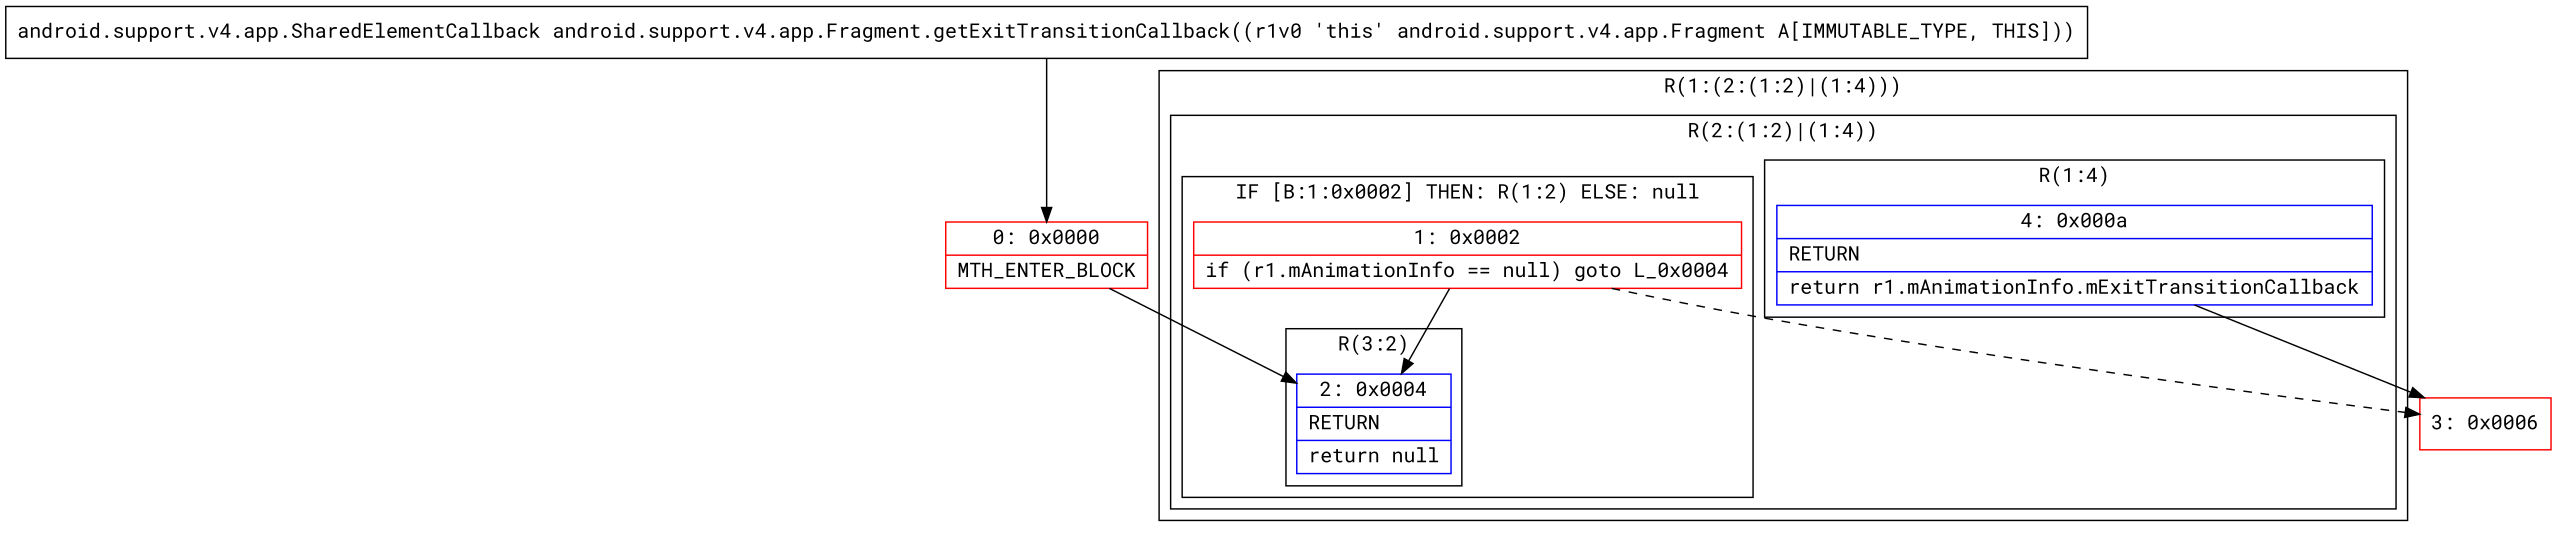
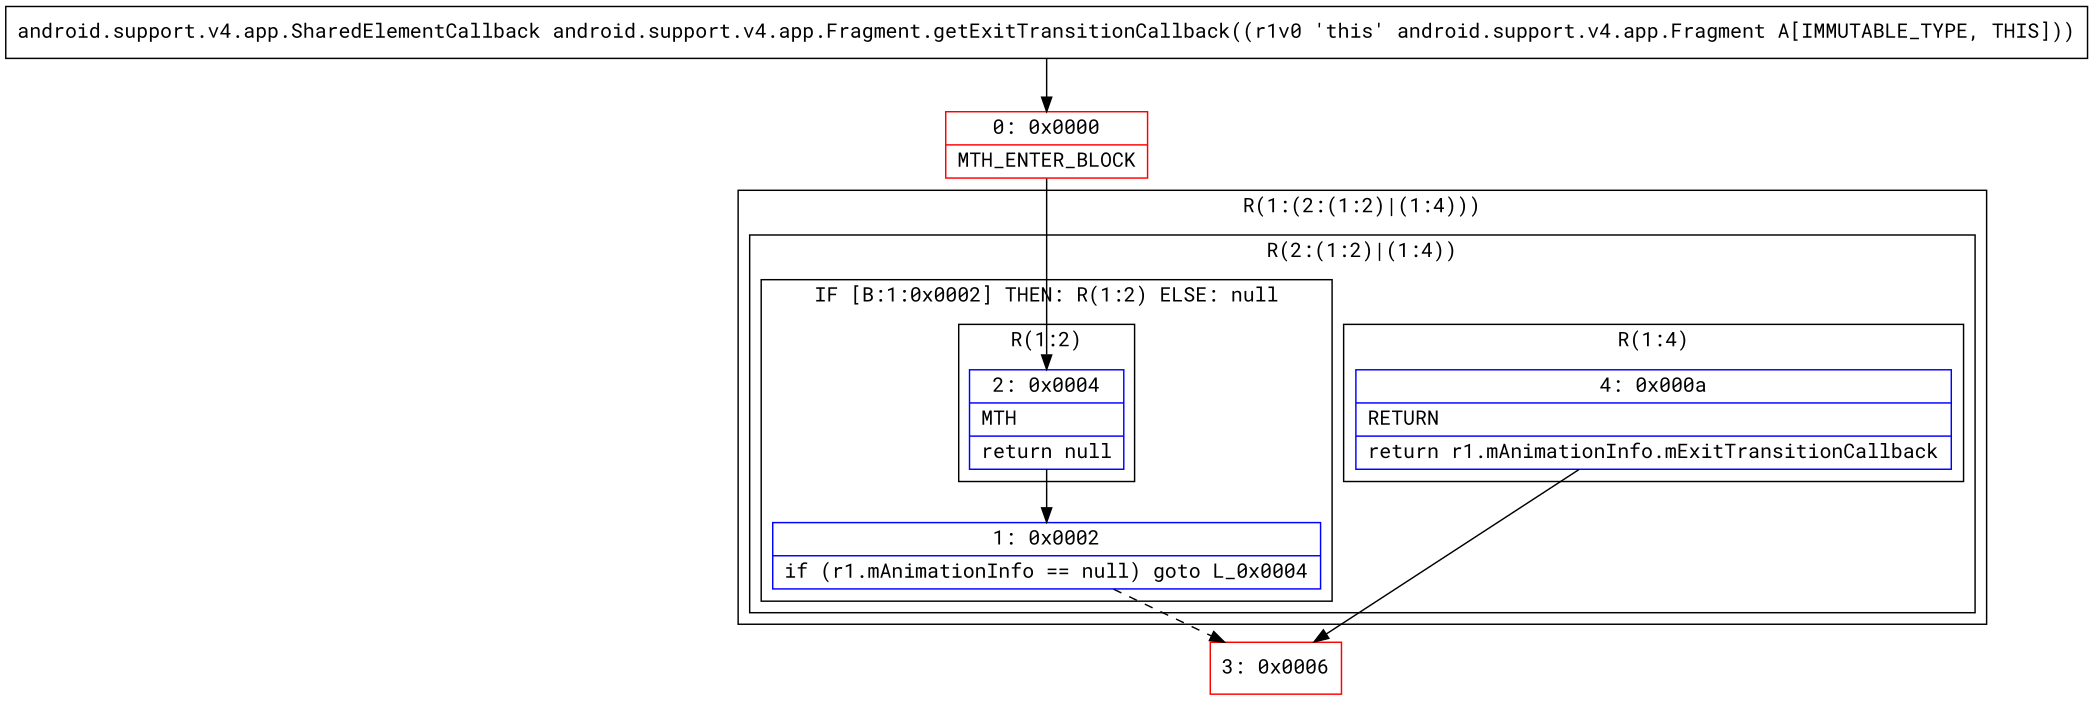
node "1: 0x0002": color red -> blue
edge "1: 0x0002" -> "2: 0x0004": reversed
cluster "R(3:2)": label "R(3:2)" -> "R(1:2)"
node "2: 0x0004": text "RETURN" -> "MTH"
